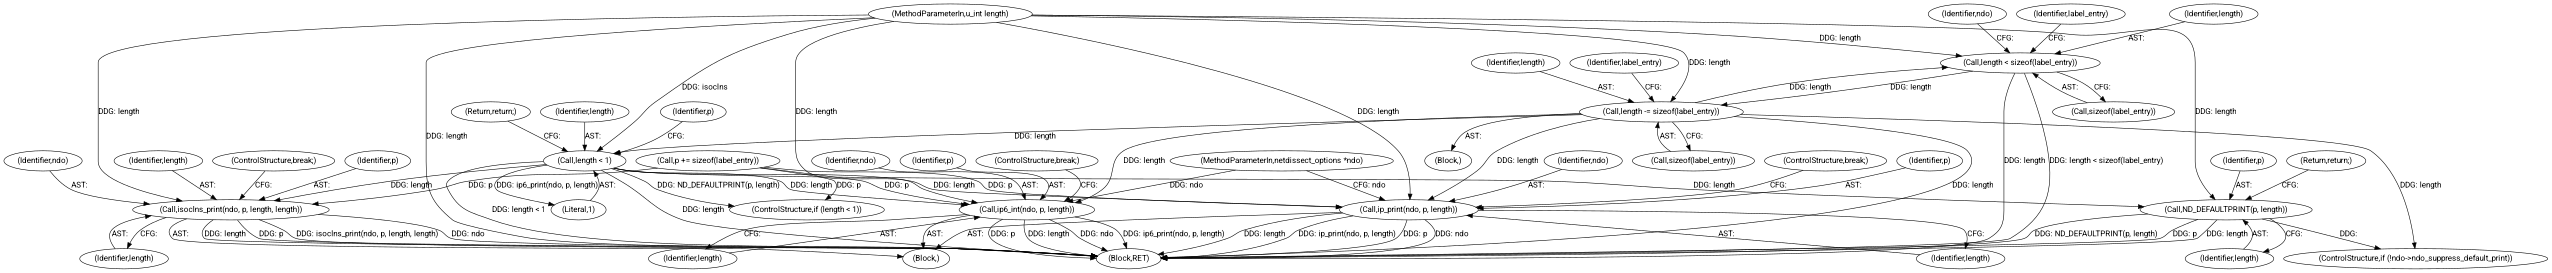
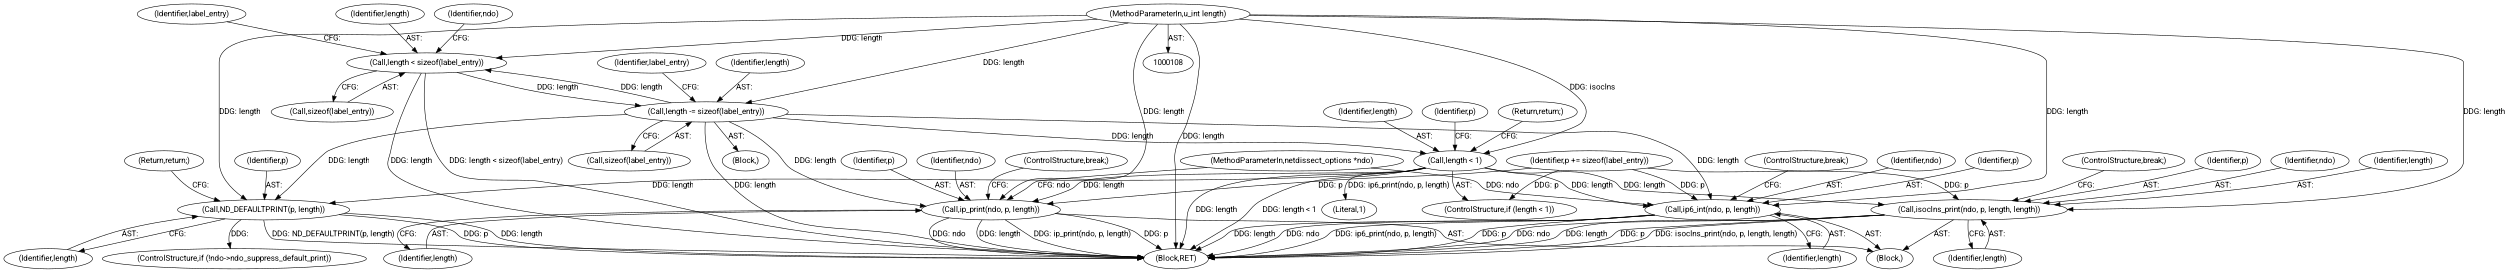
node "1000108": added
edge "(Call,length -= sizeof(label_entry))" -> "(ControlStructure,if (!ndo->ndo_suppress_default_print))": now "(Call,length -= sizeof(label_entry))" -> "(Call,ND_DEFAULTPRINT(p, length))"
node "(Call,p += sizeof(label_entry))": label "(Call,p += sizeof(label_entry))" -> "(Identifier,p += sizeof(label_entry))"
edge "(Call,length < 1)" -> "(ControlStructure,if (length < 1))": label "DDG: ND_DEFAULTPRINT(p, length)" -> "AST: "
edge "(Literal,1)" -> "(Call,length < 1)": removed, label "AST:"
